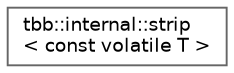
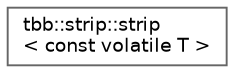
node "tbb::internal::strip < const volatile T >": label "tbb::internal::strip < const volatile T >" -> "tbb::strip::strip < const volatile T >"
